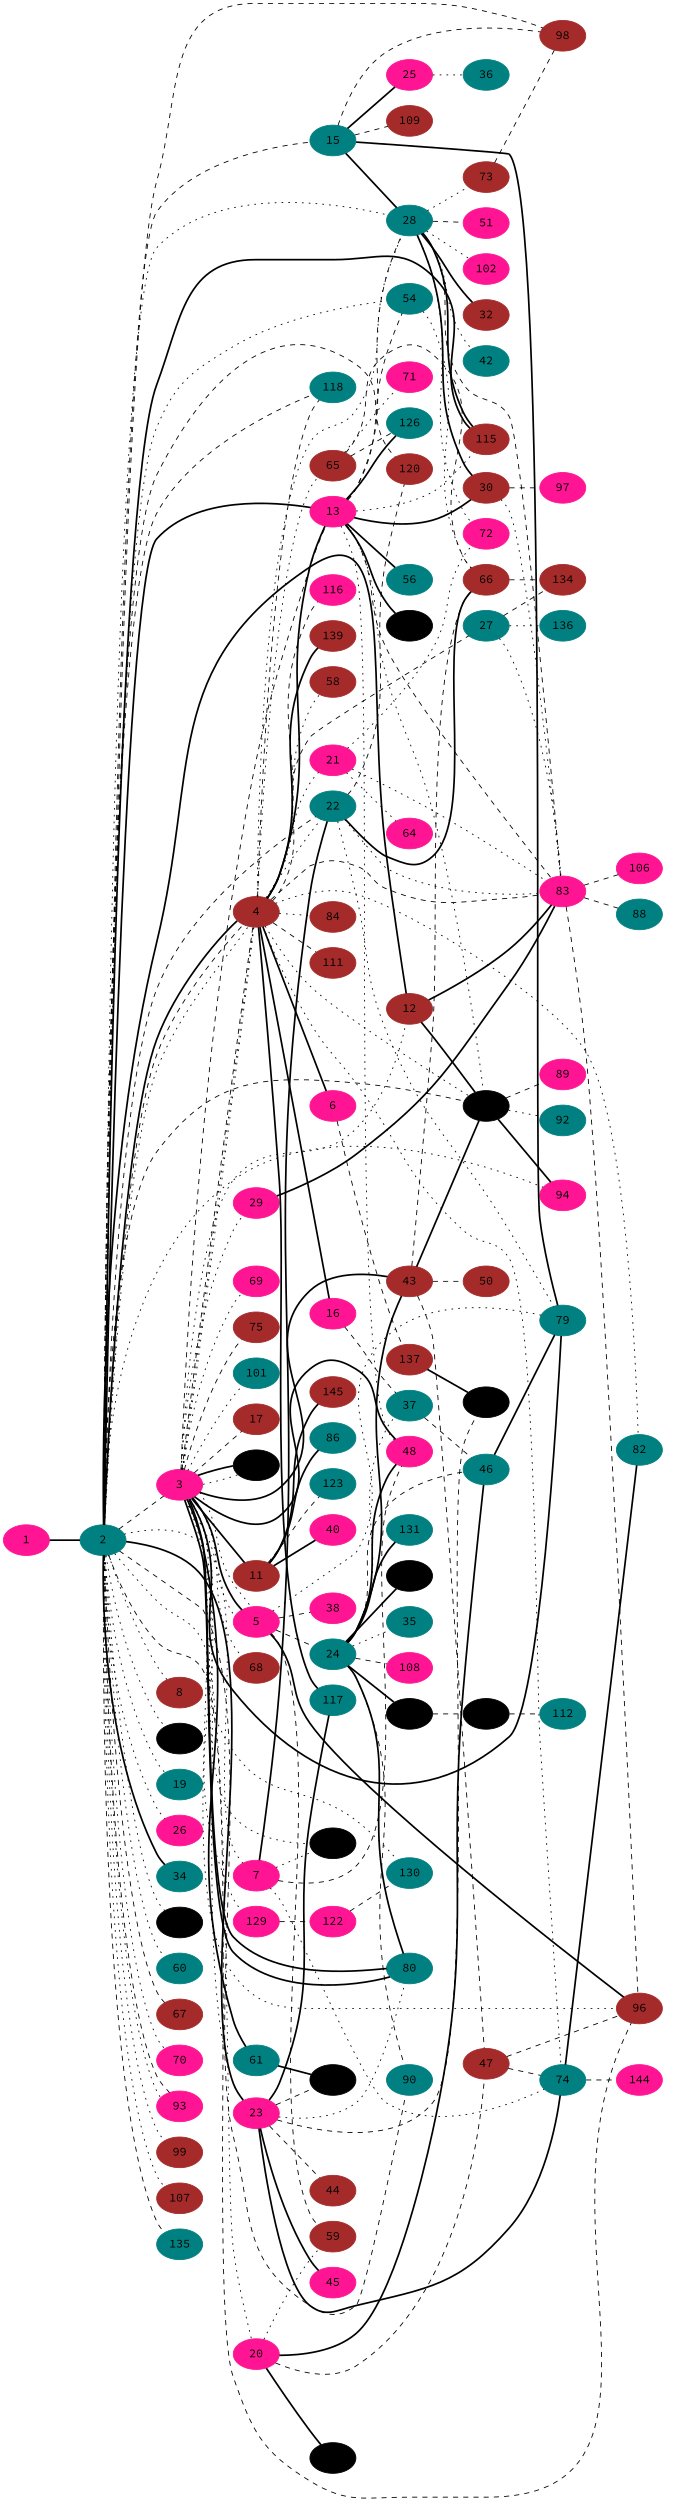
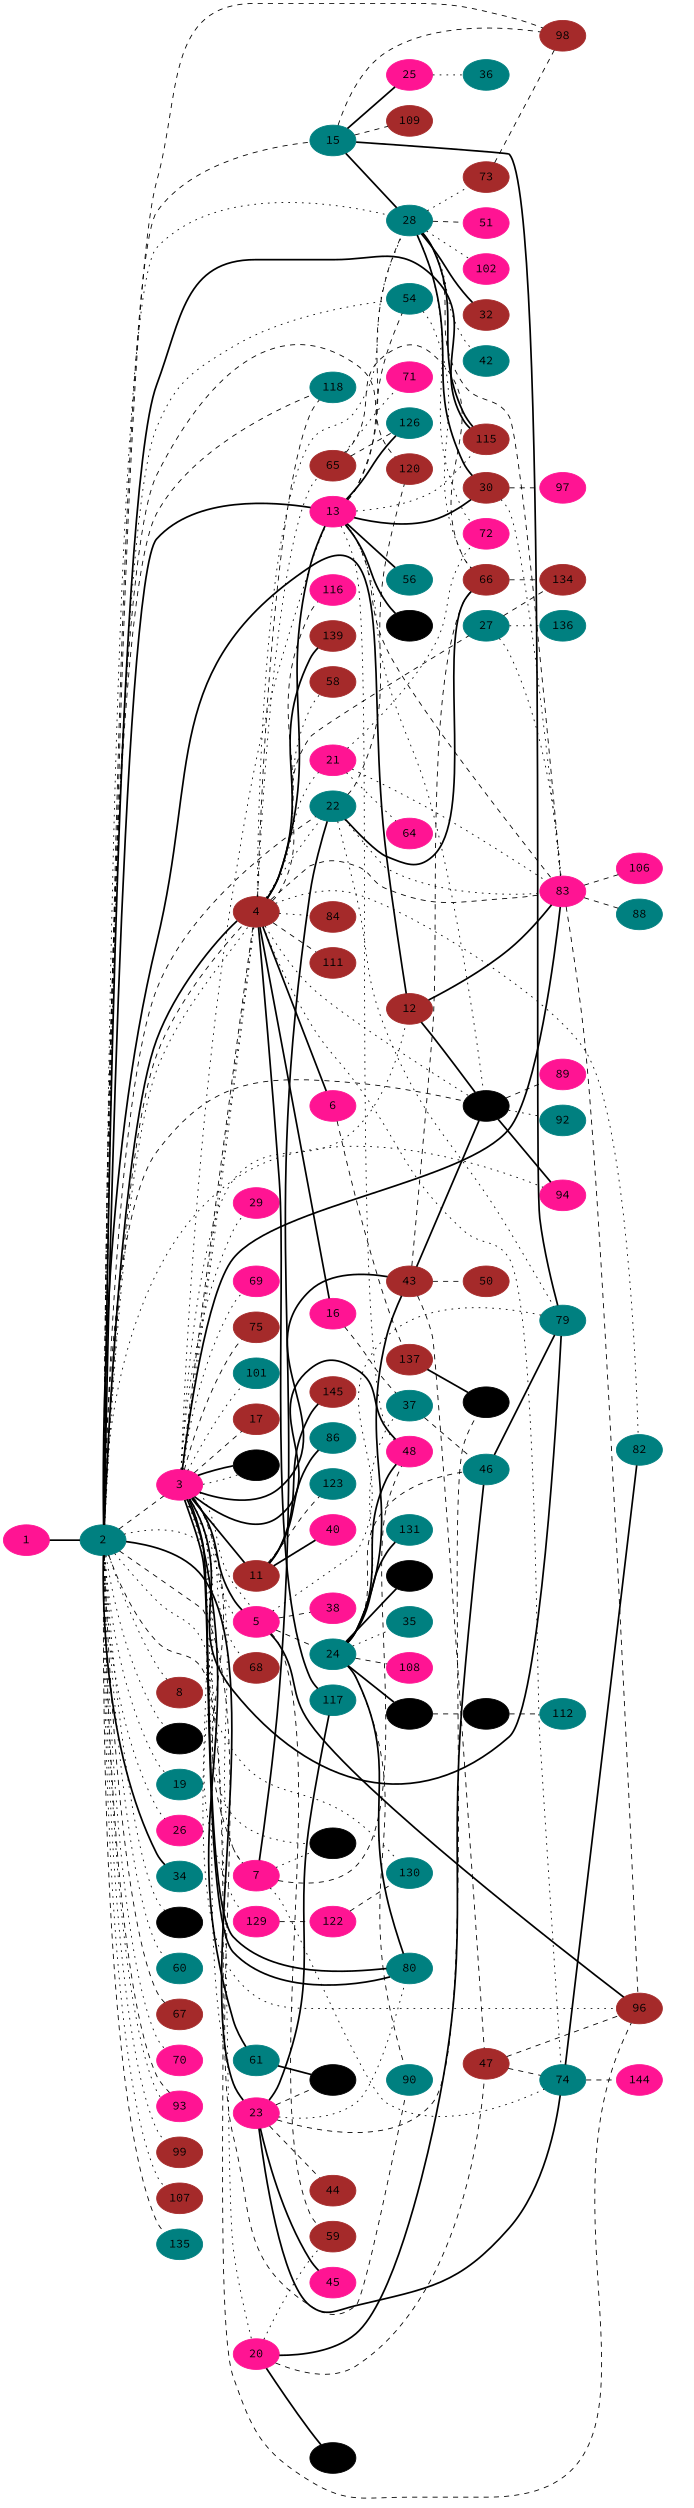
edge "13" -- "3": style dashed -> dotted
edge "83" -- "29": now "83" -- "3"
edge "3" -- "7": added
